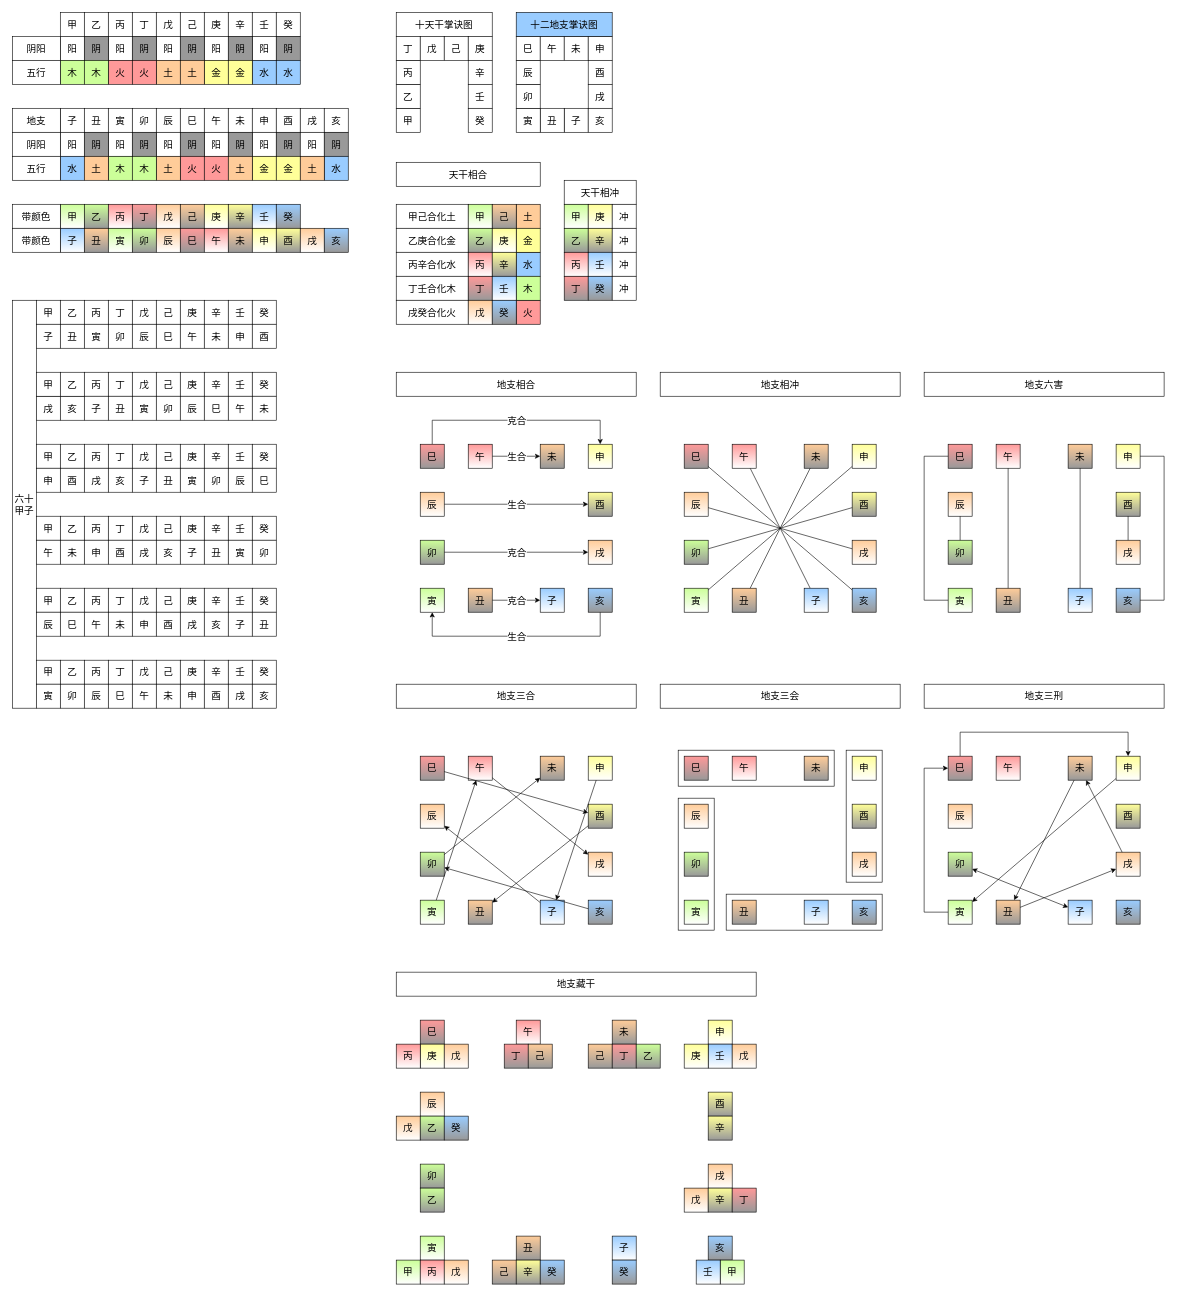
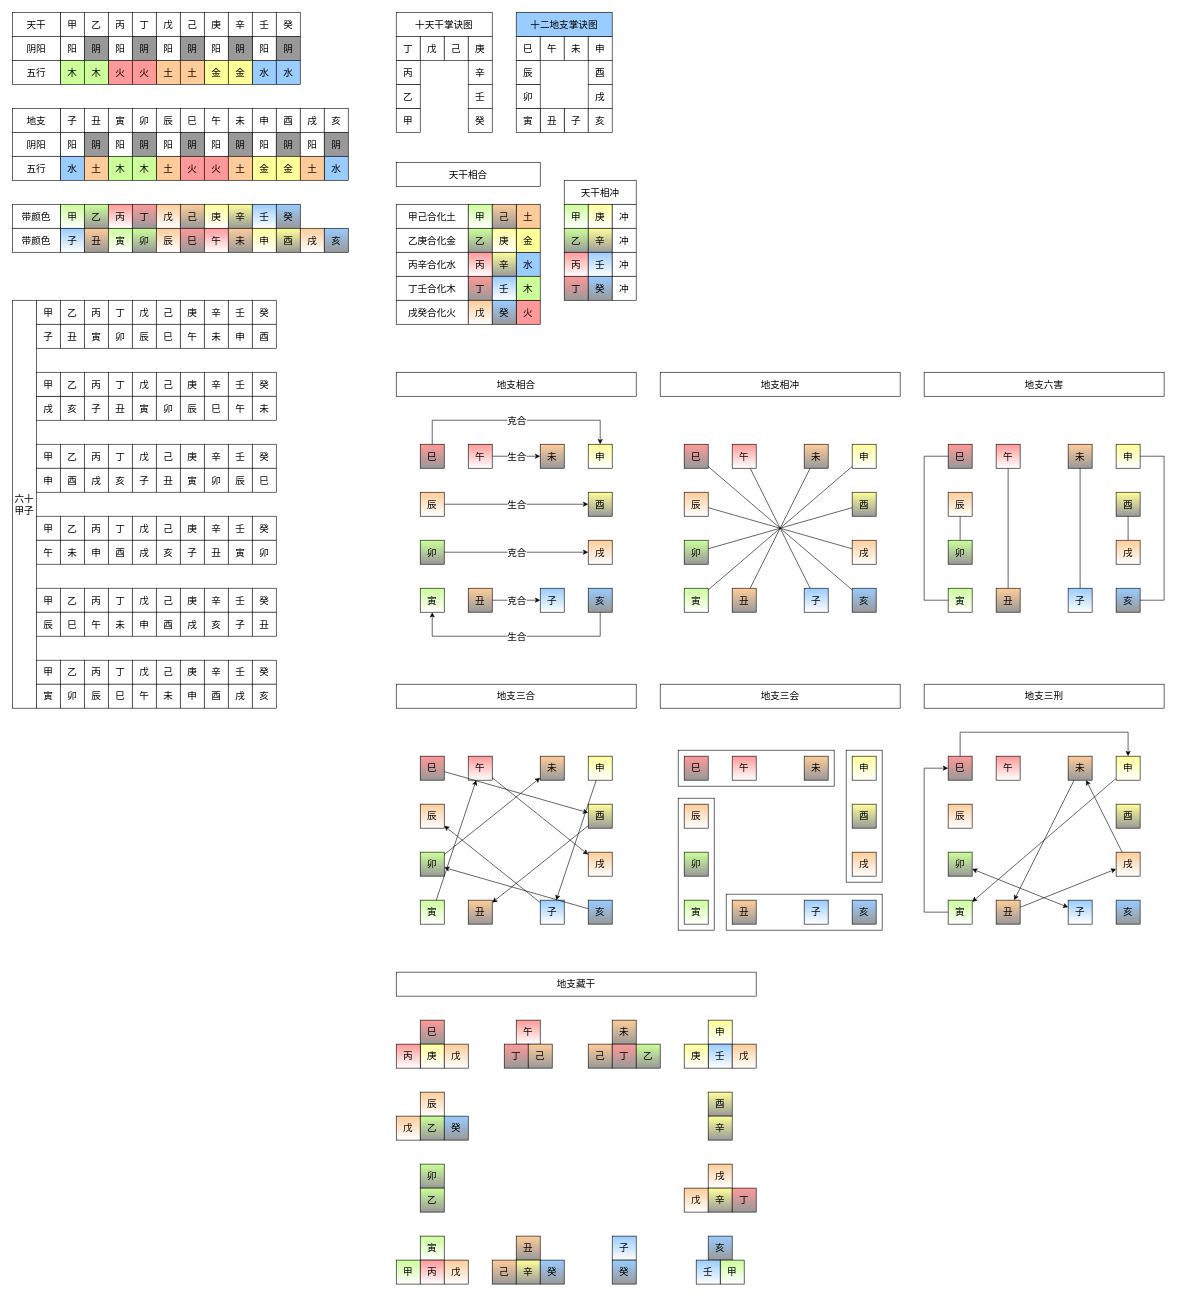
node "天干": added
